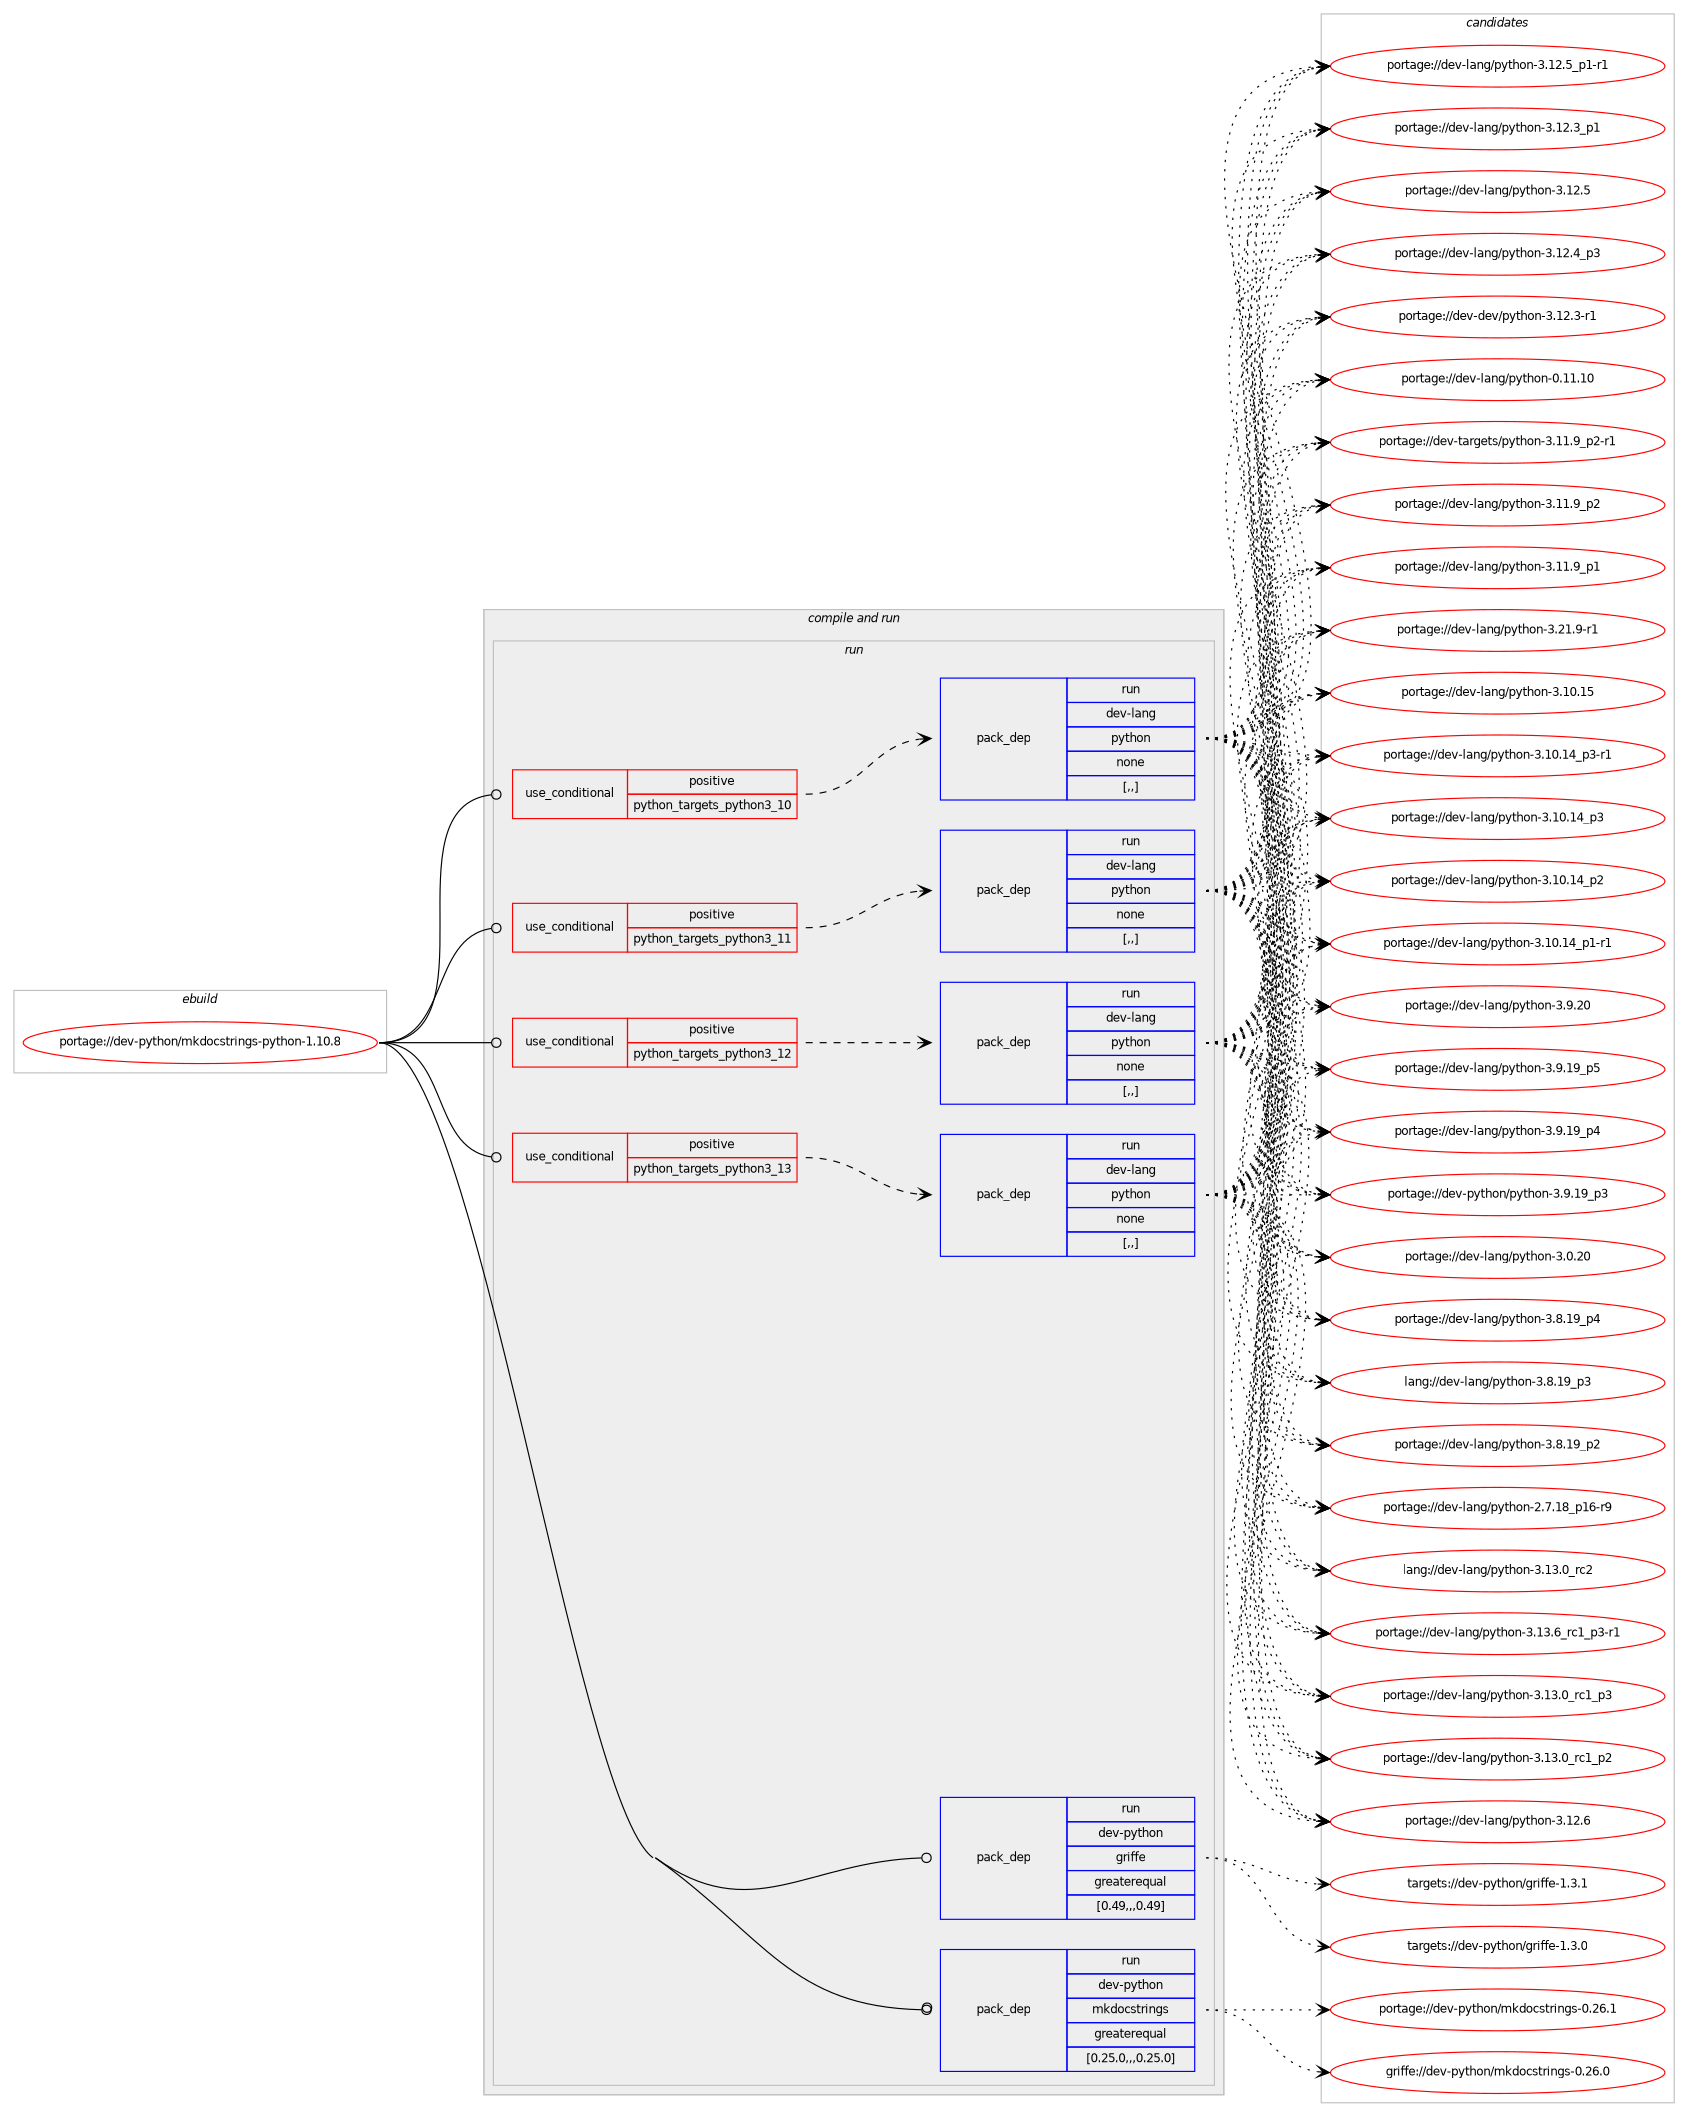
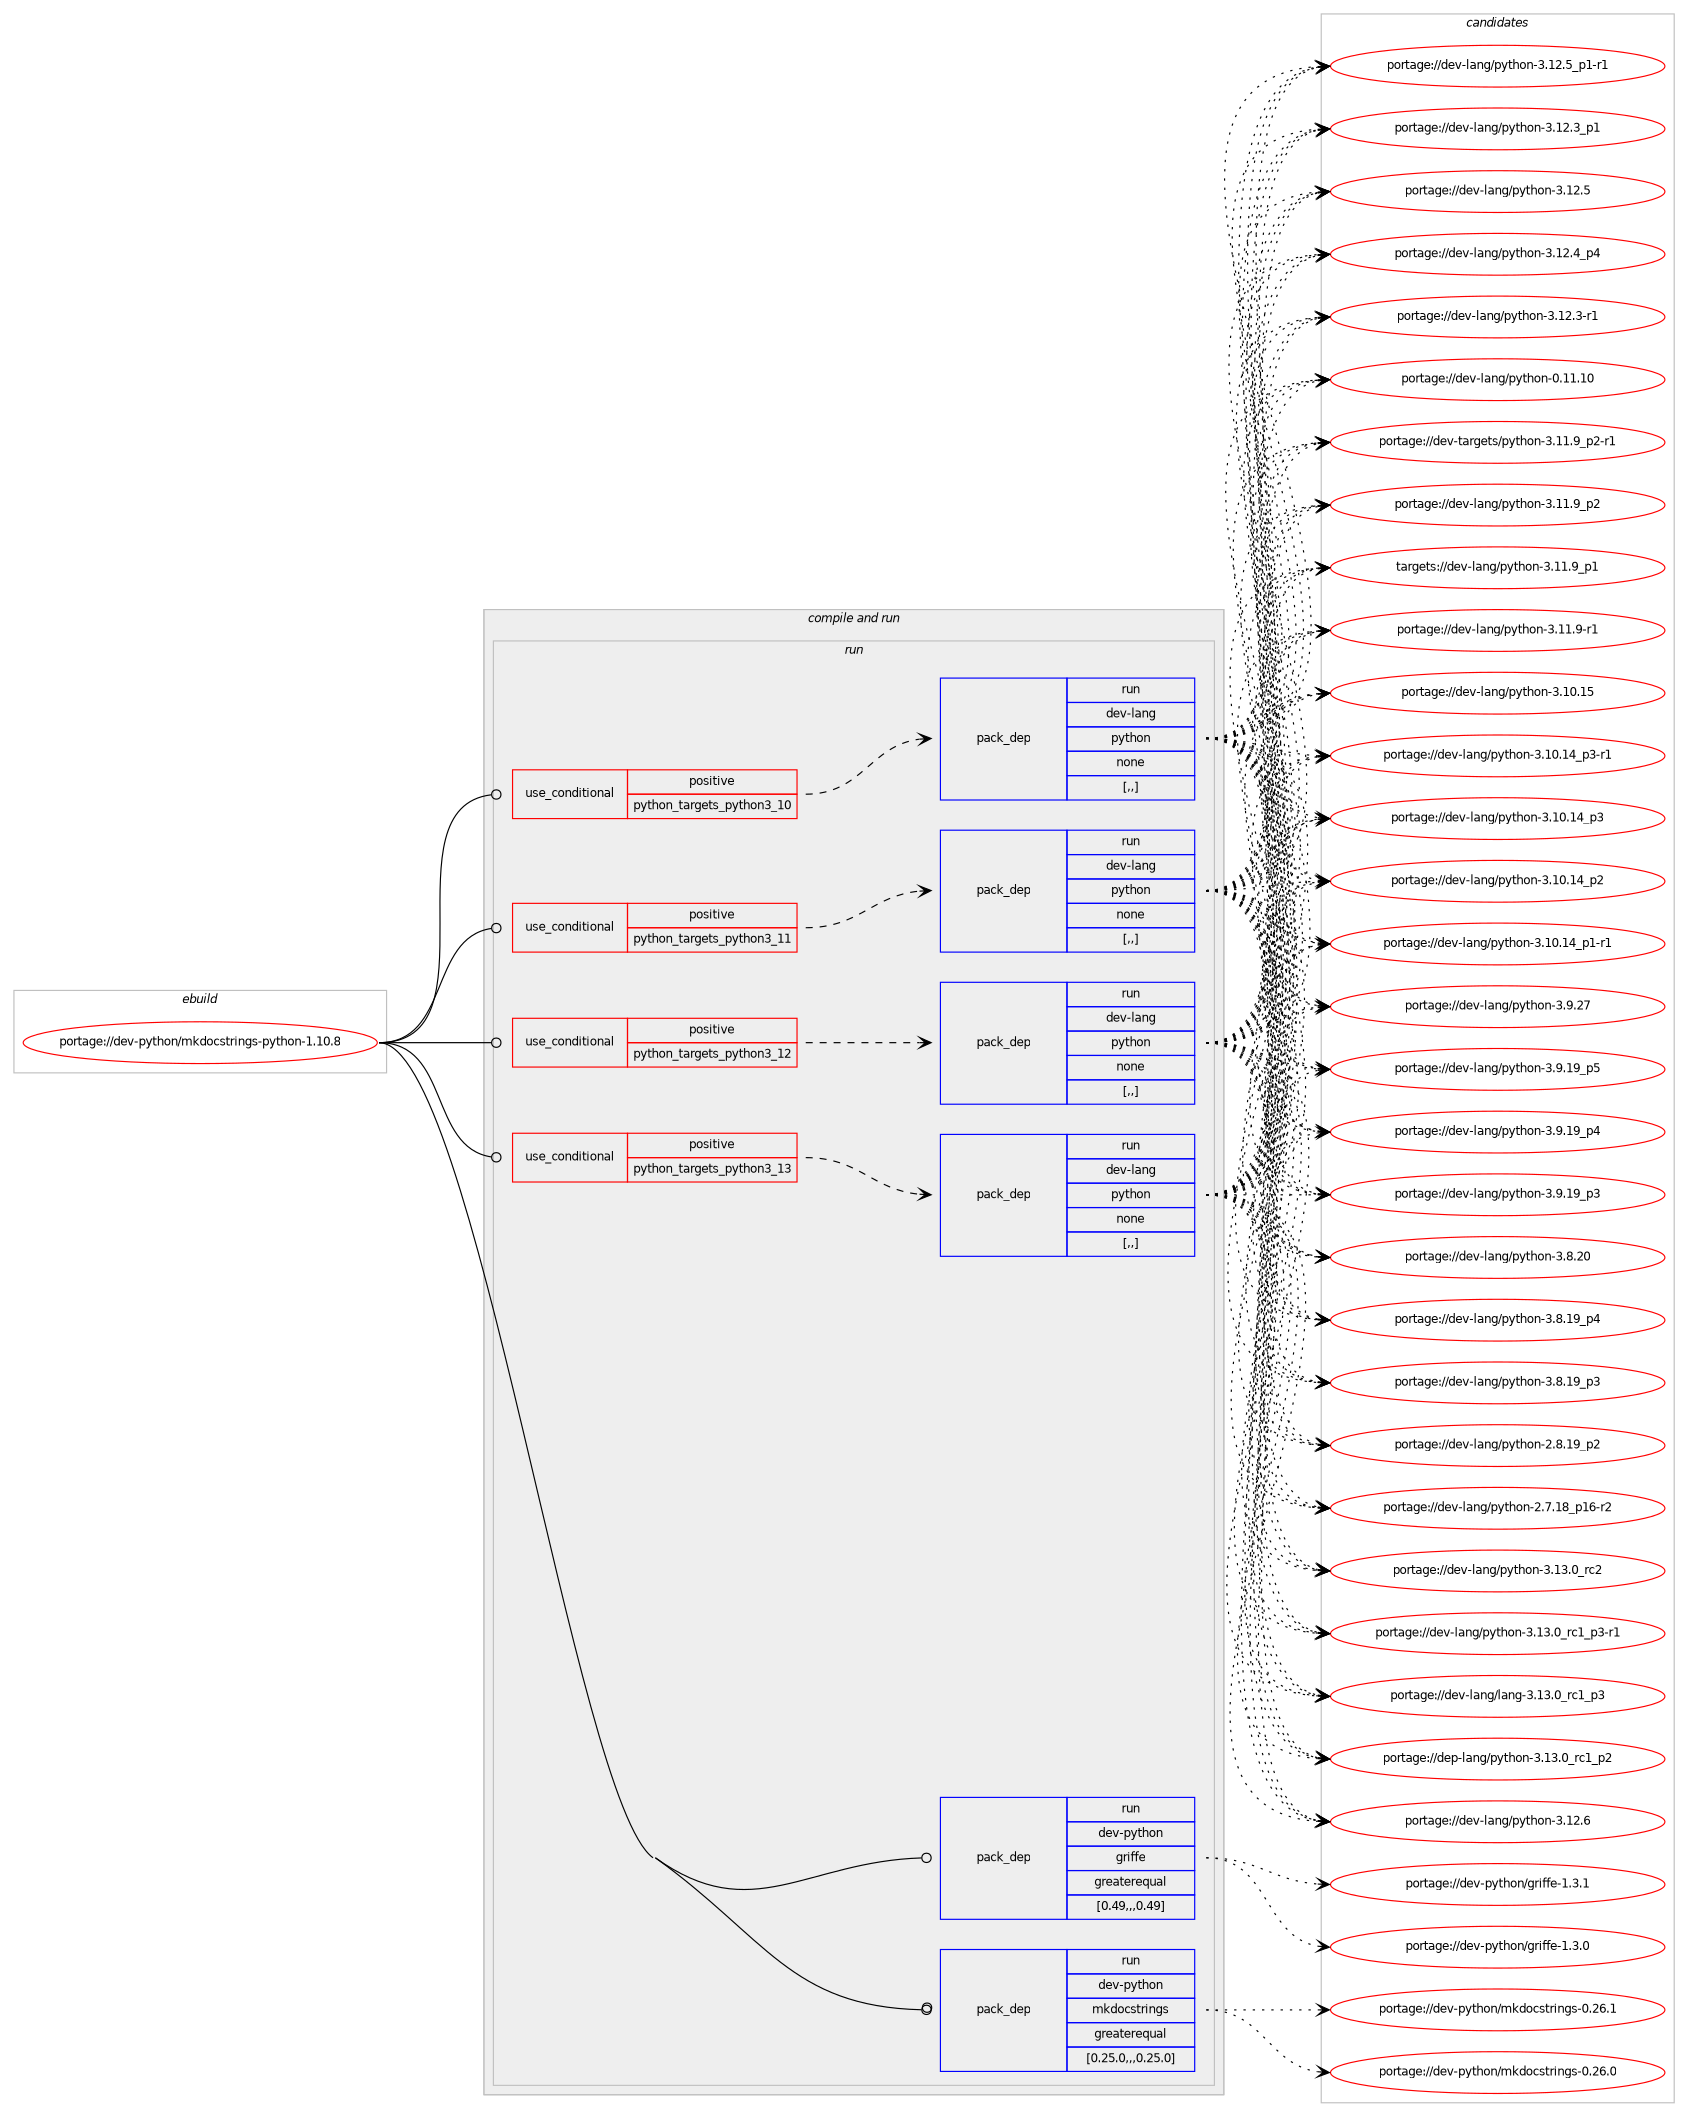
node "portage://dev-lang/python-3.12.4_p3": label "portage://dev-lang/python-3.12.4_p3" -> "portage://dev-lang/python-3.12.4_p4"
node "portage://dev-dev/python-3.12.3-r1": label "portage://dev-dev/python-3.12.3-r1" -> "portage://dev-lang/python-3.12.3-r1"
node "portage://dev-lang/python-3.11.9_p1": label "portage://dev-lang/python-3.11.9_p1" -> "targets://dev-lang/python-3.11.9_p1"
node "portage://dev-lang/python-3.21.9-r1": label "portage://dev-lang/python-3.21.9-r1" -> "portage://dev-lang/python-3.11.9-r1"
node "portage://dev-lang/python-3.9.20": label "portage://dev-lang/python-3.9.20" -> "portage://dev-lang/python-3.9.27"
node "portage://dev-python/python-3.9.19_p3": label "portage://dev-python/python-3.9.19_p3" -> "portage://dev-lang/python-3.9.19_p3"
node "portage://dev-lang/python-3.0.20": label "portage://dev-lang/python-3.0.20" -> "portage://dev-lang/python-3.8.20"
node "lang://dev-lang/python-3.8.19_p3": label "lang://dev-lang/python-3.8.19_p3" -> "portage://dev-lang/python-3.8.19_p3"
node "portage://dev-lang/python-3.8.19_p2": label "portage://dev-lang/python-3.8.19_p2" -> "portage://dev-lang/python-2.8.19_p2"
node "portage://dev-lang/python-2.7.18_p16-r9": label "portage://dev-lang/python-2.7.18_p16-r9" -> "portage://dev-lang/python-2.7.18_p16-r2"
node "lang://dev-lang/python-3.13.0_rc2": label "lang://dev-lang/python-3.13.0_rc2" -> "portage://dev-lang/python-3.13.0_rc2"
node "portage://dev-lang/python-3.13.6_rc1_p3-r1": label "portage://dev-lang/python-3.13.6_rc1_p3-r1" -> "portage://dev-lang/python-3.13.0_rc1_p3-r1"
node "portage://dev-lang/python-3.13.0_rc1_p3": label "portage://dev-lang/python-3.13.0_rc1_p3" -> "portage://dev-lang/lang-3.13.0_rc1_p3"
node "portage://dev-lang/python-3.13.0_rc1_p2": label "portage://dev-lang/python-3.13.0_rc1_p2" -> "portage://dep-lang/python-3.13.0_rc1_p2"
node "targets://dev-python/griffe-1.3.1": label "targets://dev-python/griffe-1.3.1" -> "portage://dev-python/griffe-1.3.1"
node "targets://dev-python/griffe-1.3.0": label "targets://dev-python/griffe-1.3.0" -> "portage://dev-python/griffe-1.3.0"
node "griffe://dev-python/mkdocstrings-0.26.0": label "griffe://dev-python/mkdocstrings-0.26.0" -> "portage://dev-python/mkdocstrings-0.26.0"
